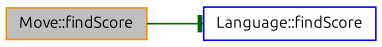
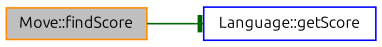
node "Language::findScore": label "Language::findScore" -> "Language::getScore"
